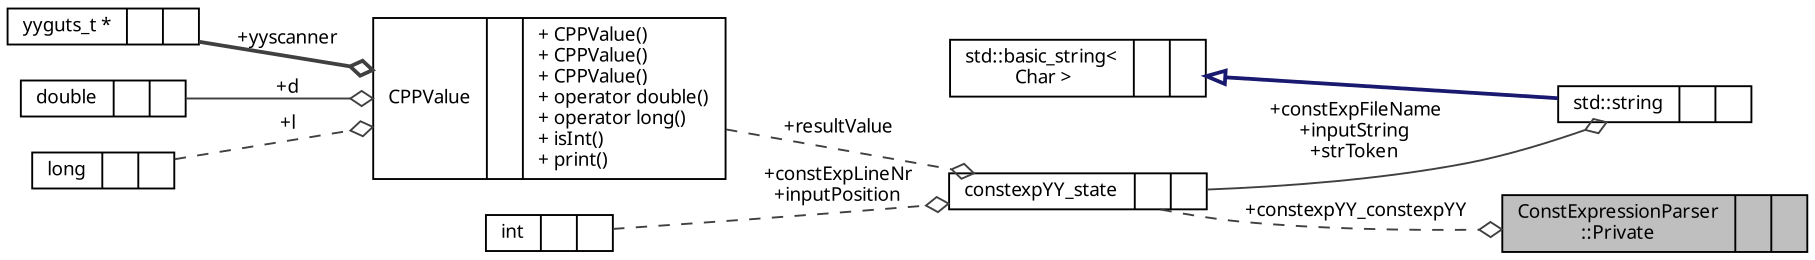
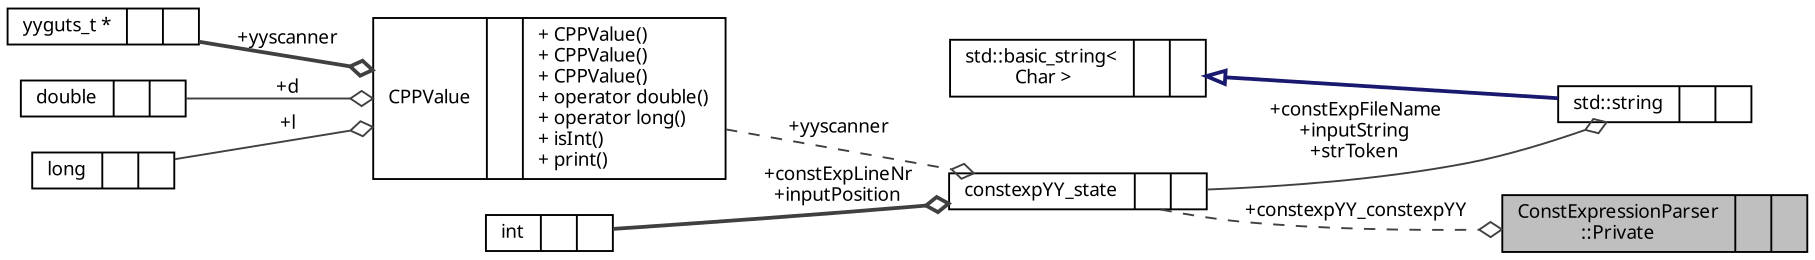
edge "CPPValue" -> "constexpYY_state": label " +resultValue" -> " +yyscanner"
edge "long" -> "CPPValue": style dashed -> solid
edge "int" -> "constexpYY_state": style dashed -> bold
